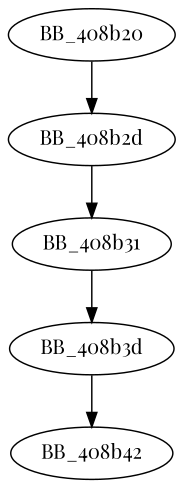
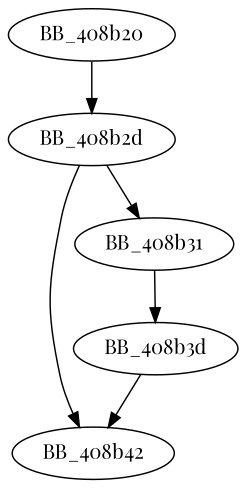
edge "BB_408b2d" -> "BB_408b42": added
